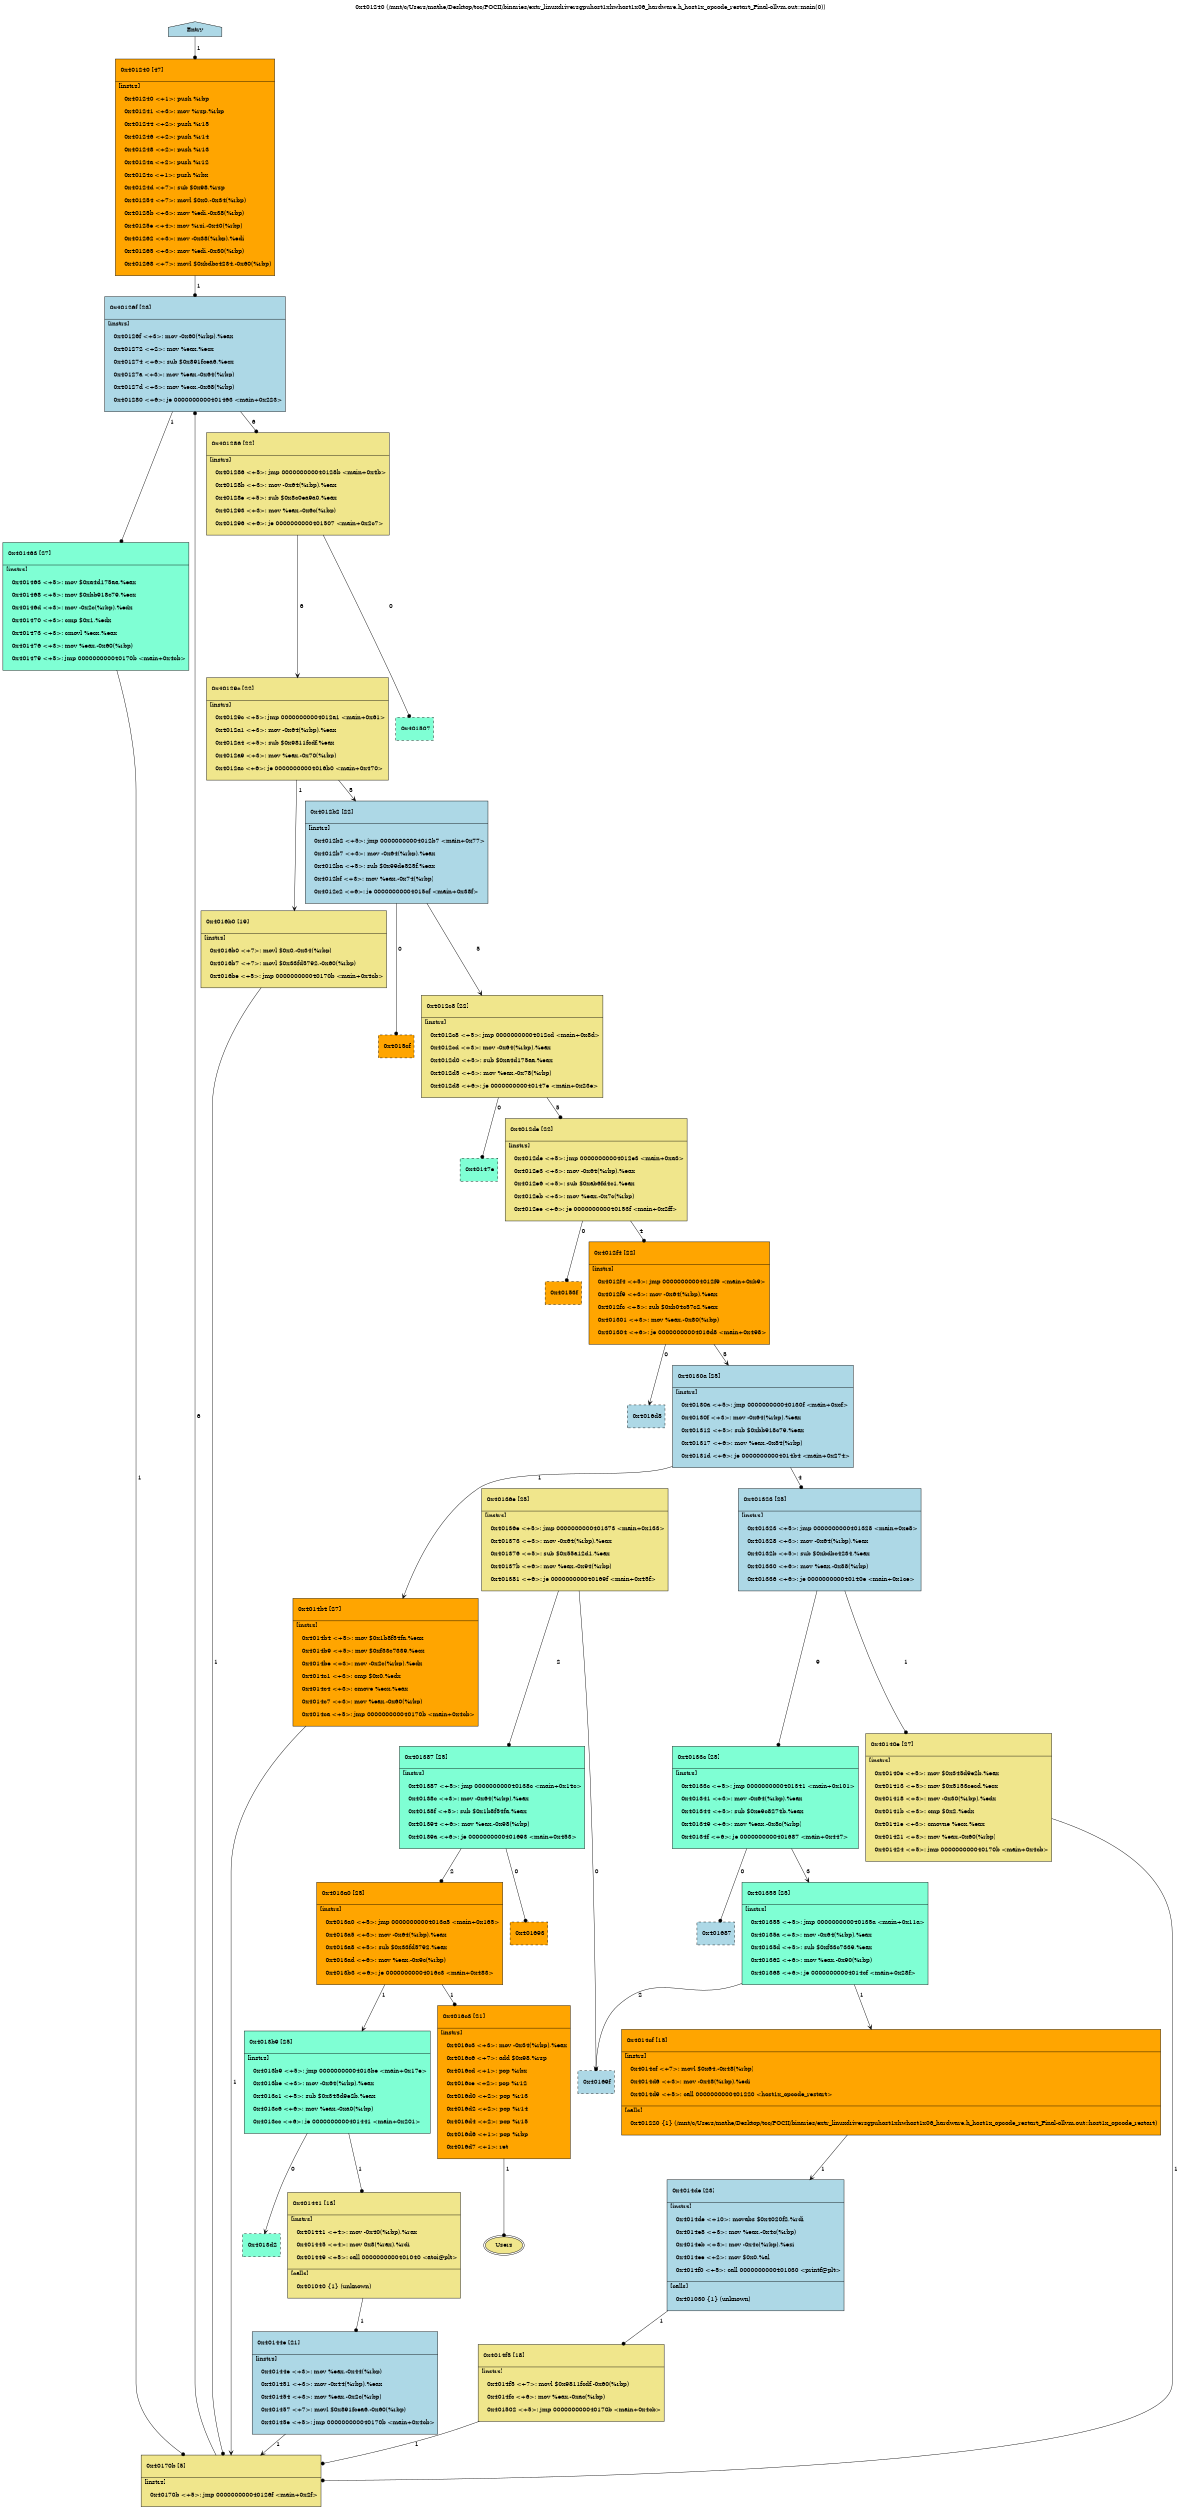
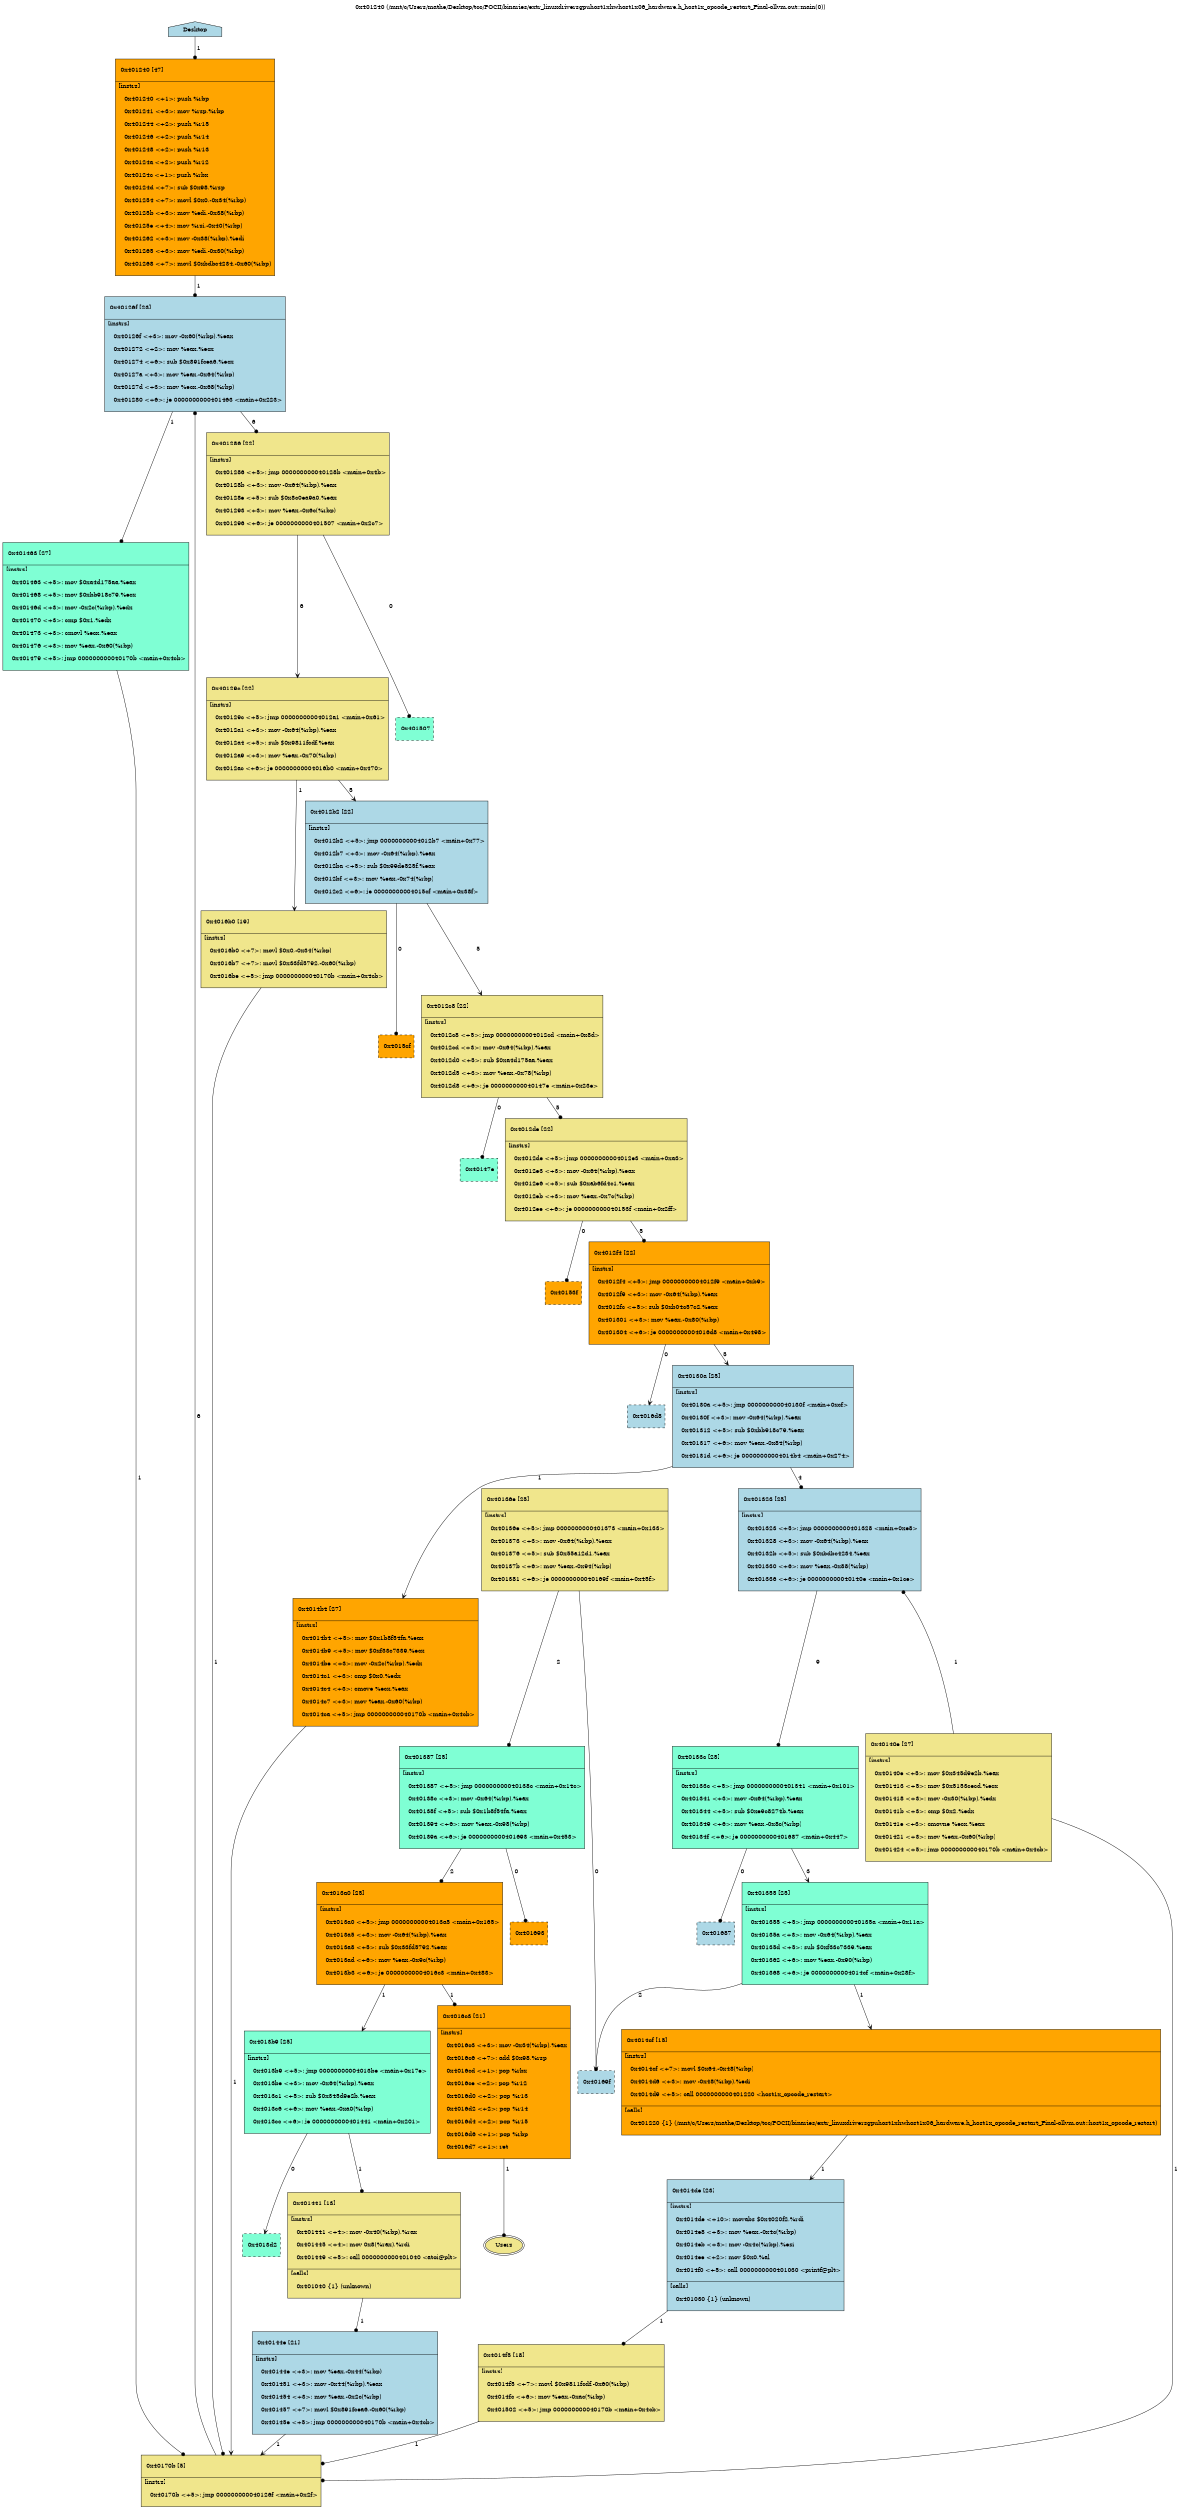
node "Entry": label "Entry" -> "Desktop"
edge "0x4012de [22]" -> "0x4012f4 [22]": label " 4" -> " 5"
edge "0x401323 [25]" -> "0x40140e [27]": reversed
